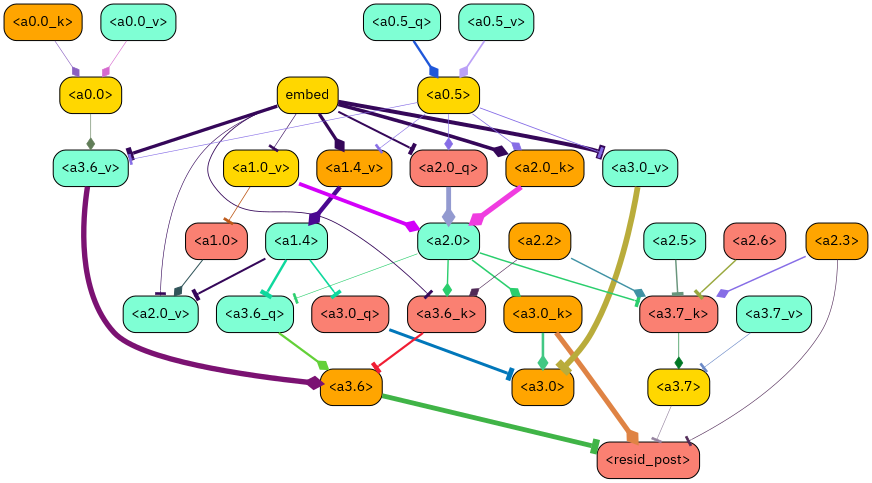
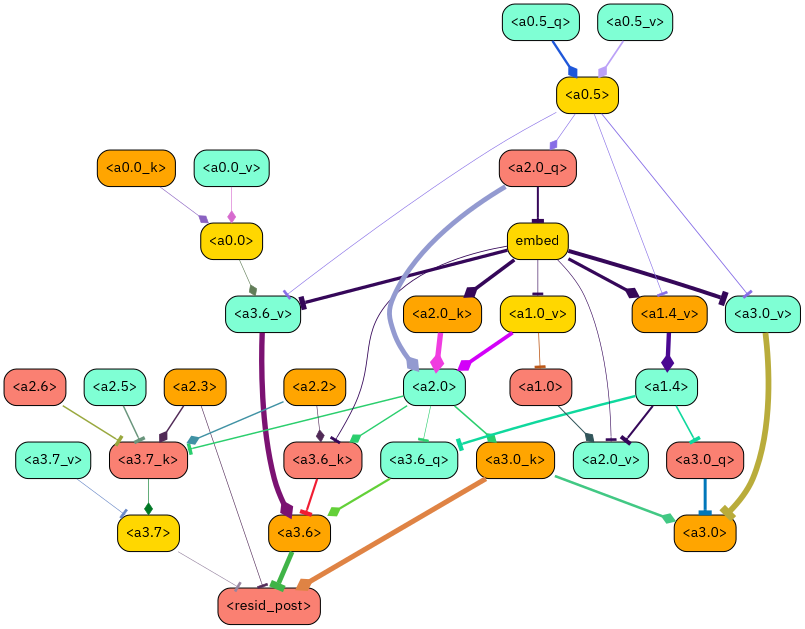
edge "<a0.5>" -> "<a2.0_k>": removed
edge "embed" -> "<a2.0_q>": reversed
edge "<a2.3>" -> "<a3.7_k>": color #866de6 -> #512a57
